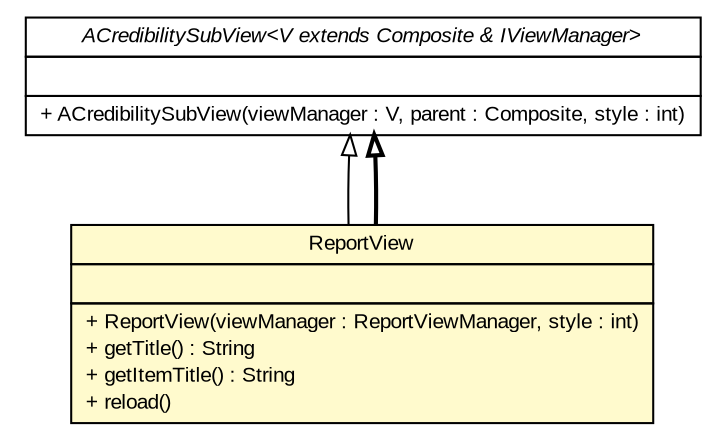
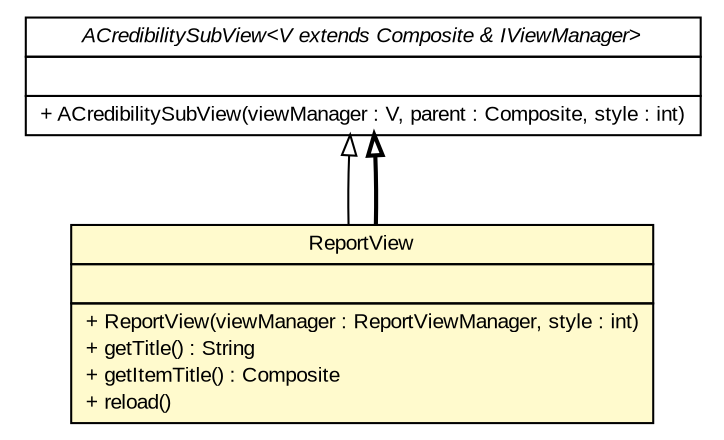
node "ReportView": text "+ getItemTitle() : String" -> "+ getItemTitle() : Composite"
